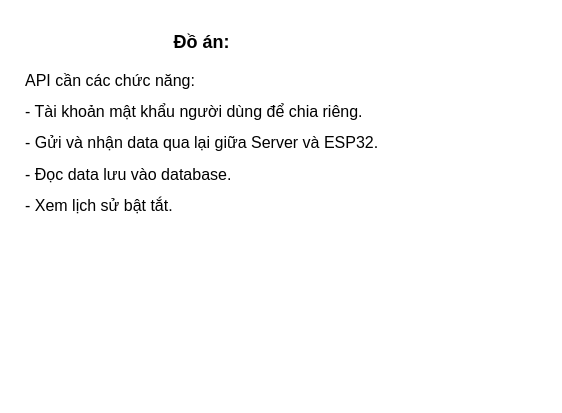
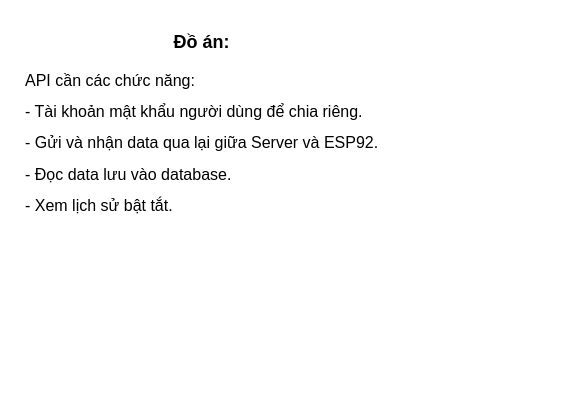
node "Đồ án:API cần các chức năng: - Tài khoản mật khẩu người dùng để chia riêng. - Gửi và nhận data qua lại giữa Server và ESP32. - Đọc data lưu vào database. - Xem lịch sử bật tắt.": label "Đồ án:API cần các chức năng: - Tài khoản mật khẩu người dùng để chia riêng. - Gửi và nhận data qua lại giữa Server và ESP32. - Đọc data lưu vào database. - Xem lịch sử bật tắt." -> "Đồ án:API cần các chức năng: - Tài khoản mật khẩu người dùng để chia riêng. - Gửi và nhận data qua lại giữa Server và ESP92. - Đọc data lưu vào database. - Xem lịch sử bật tắt."
